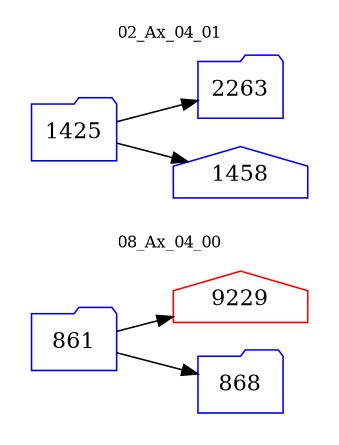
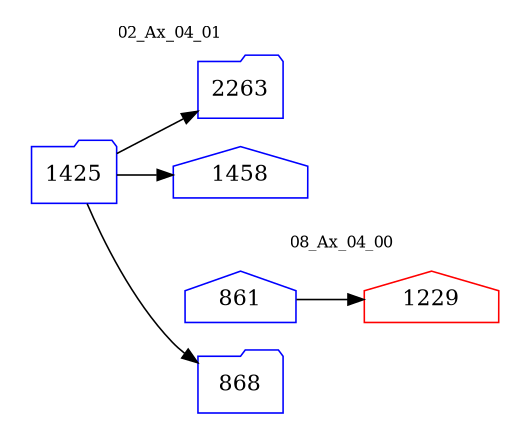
node "9229": label "9229" -> "1229"
node "861": shape folder -> house
edge "861" -> "868": now "1425" -> "868"
